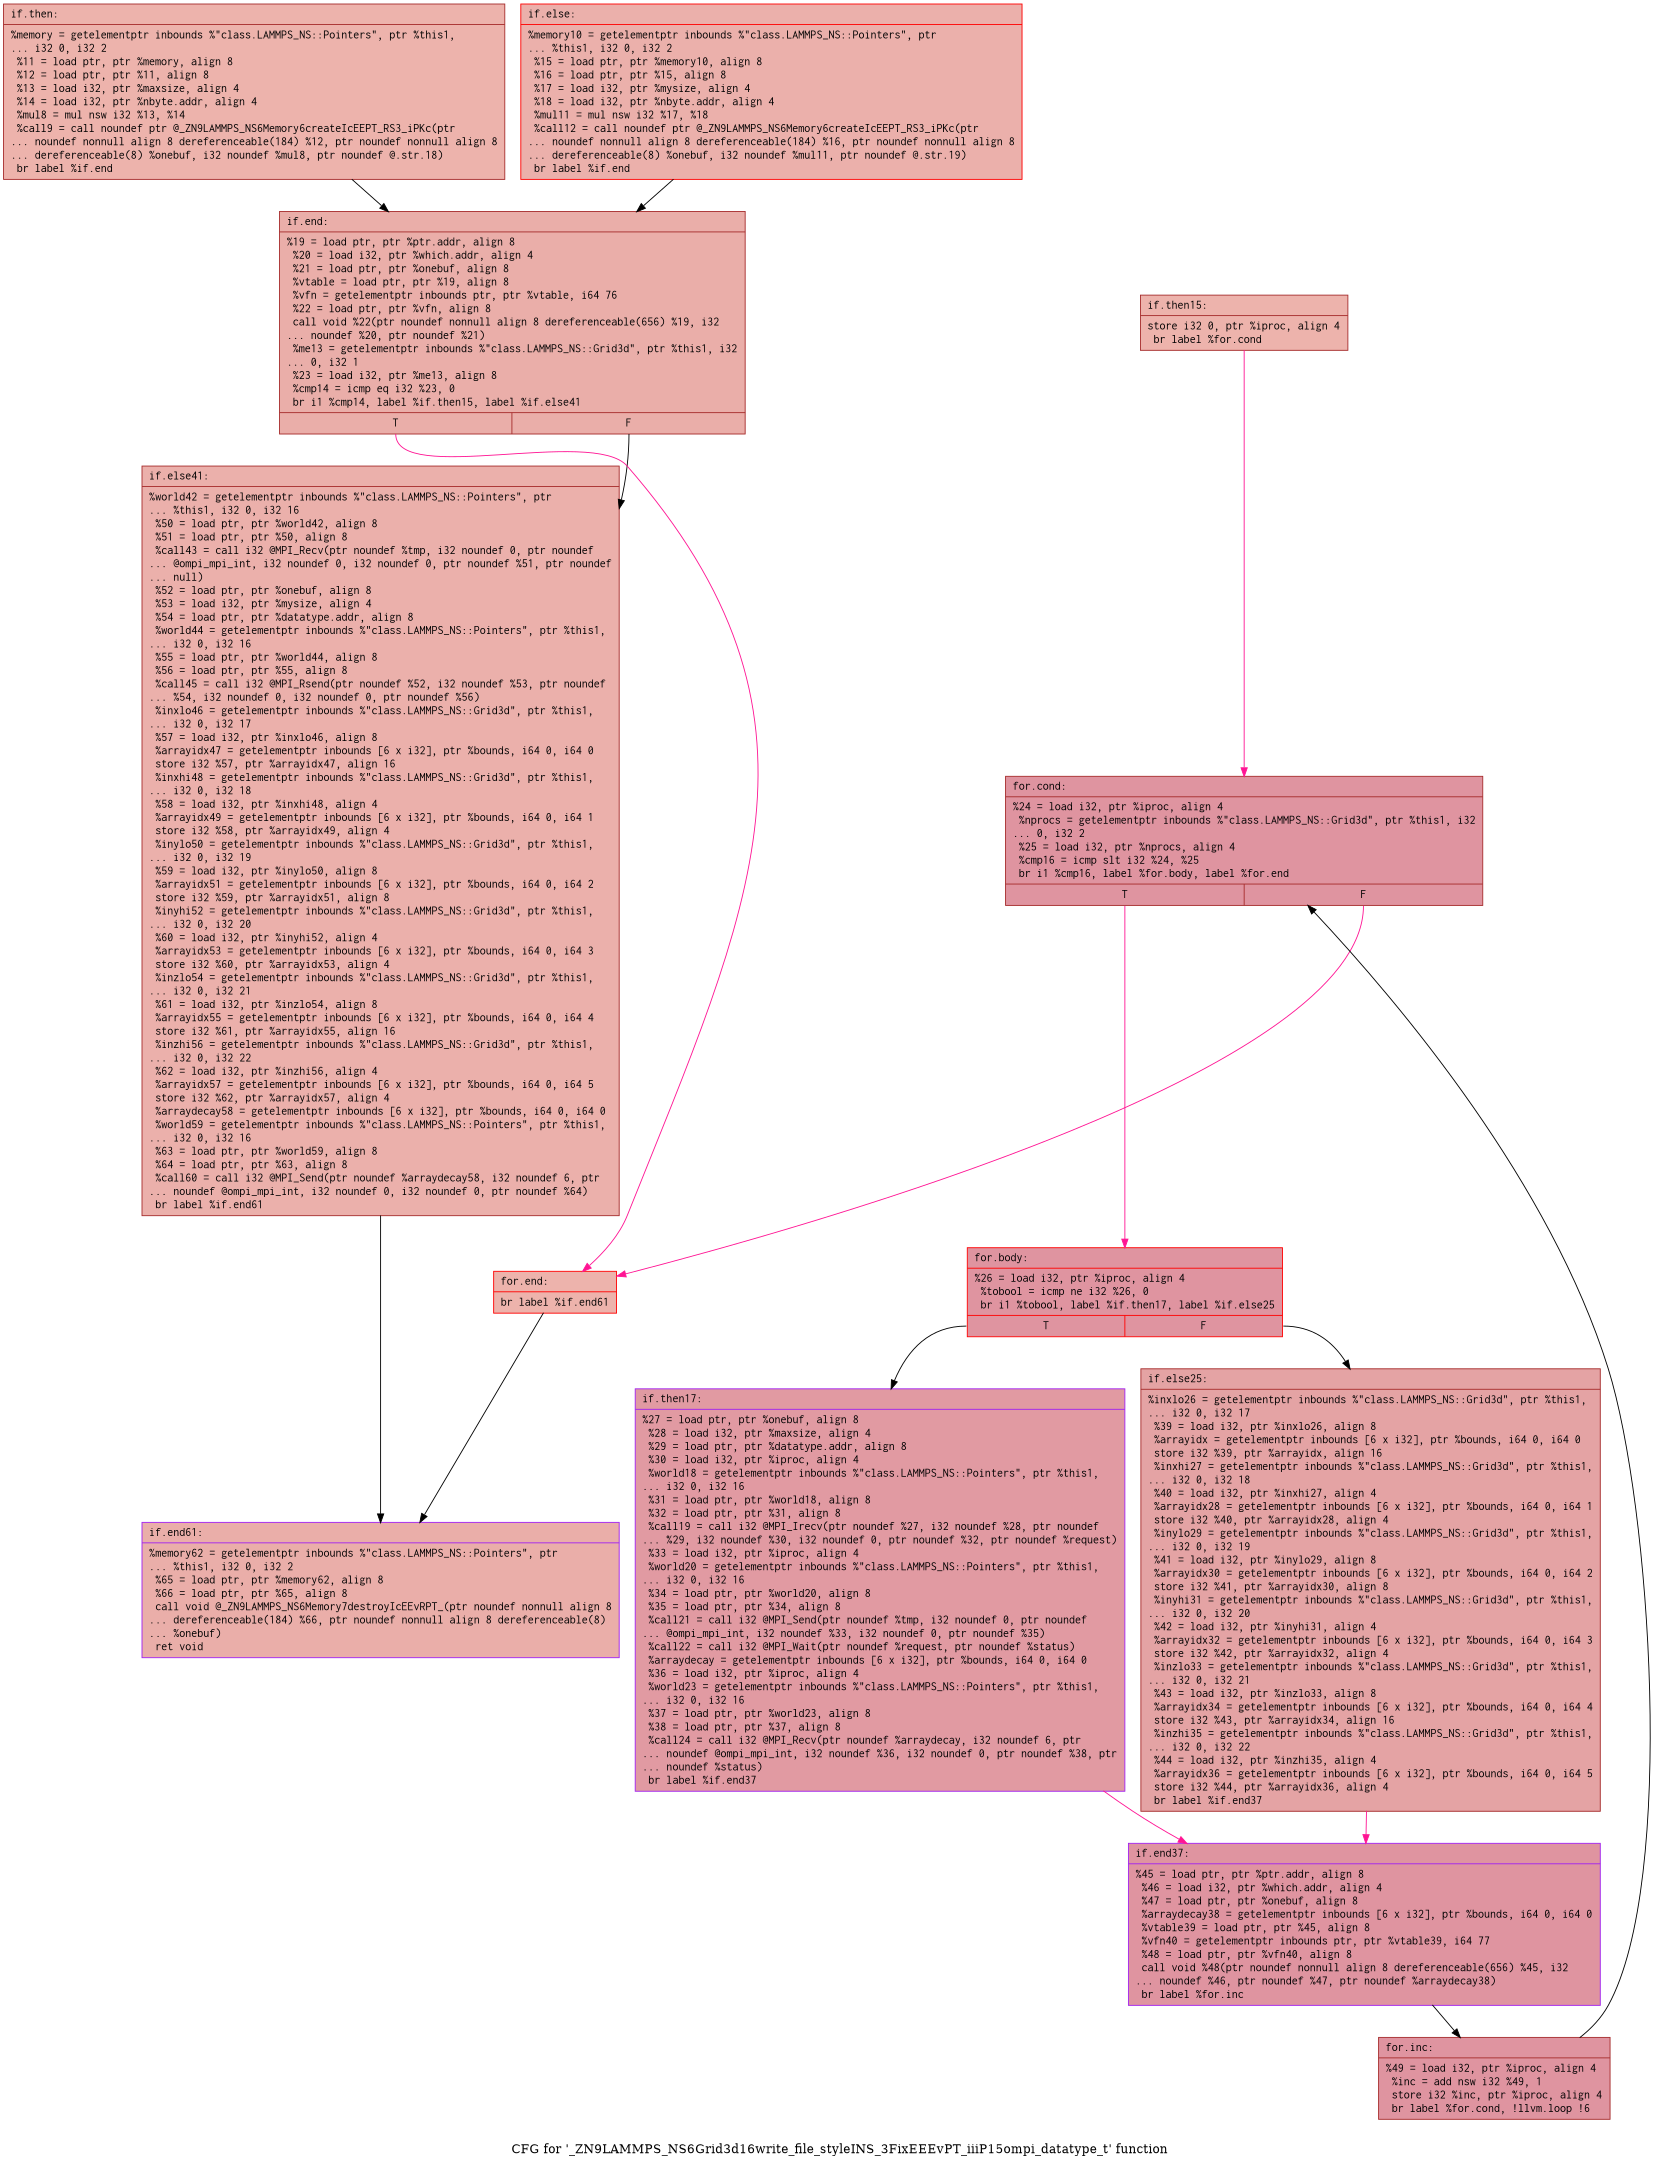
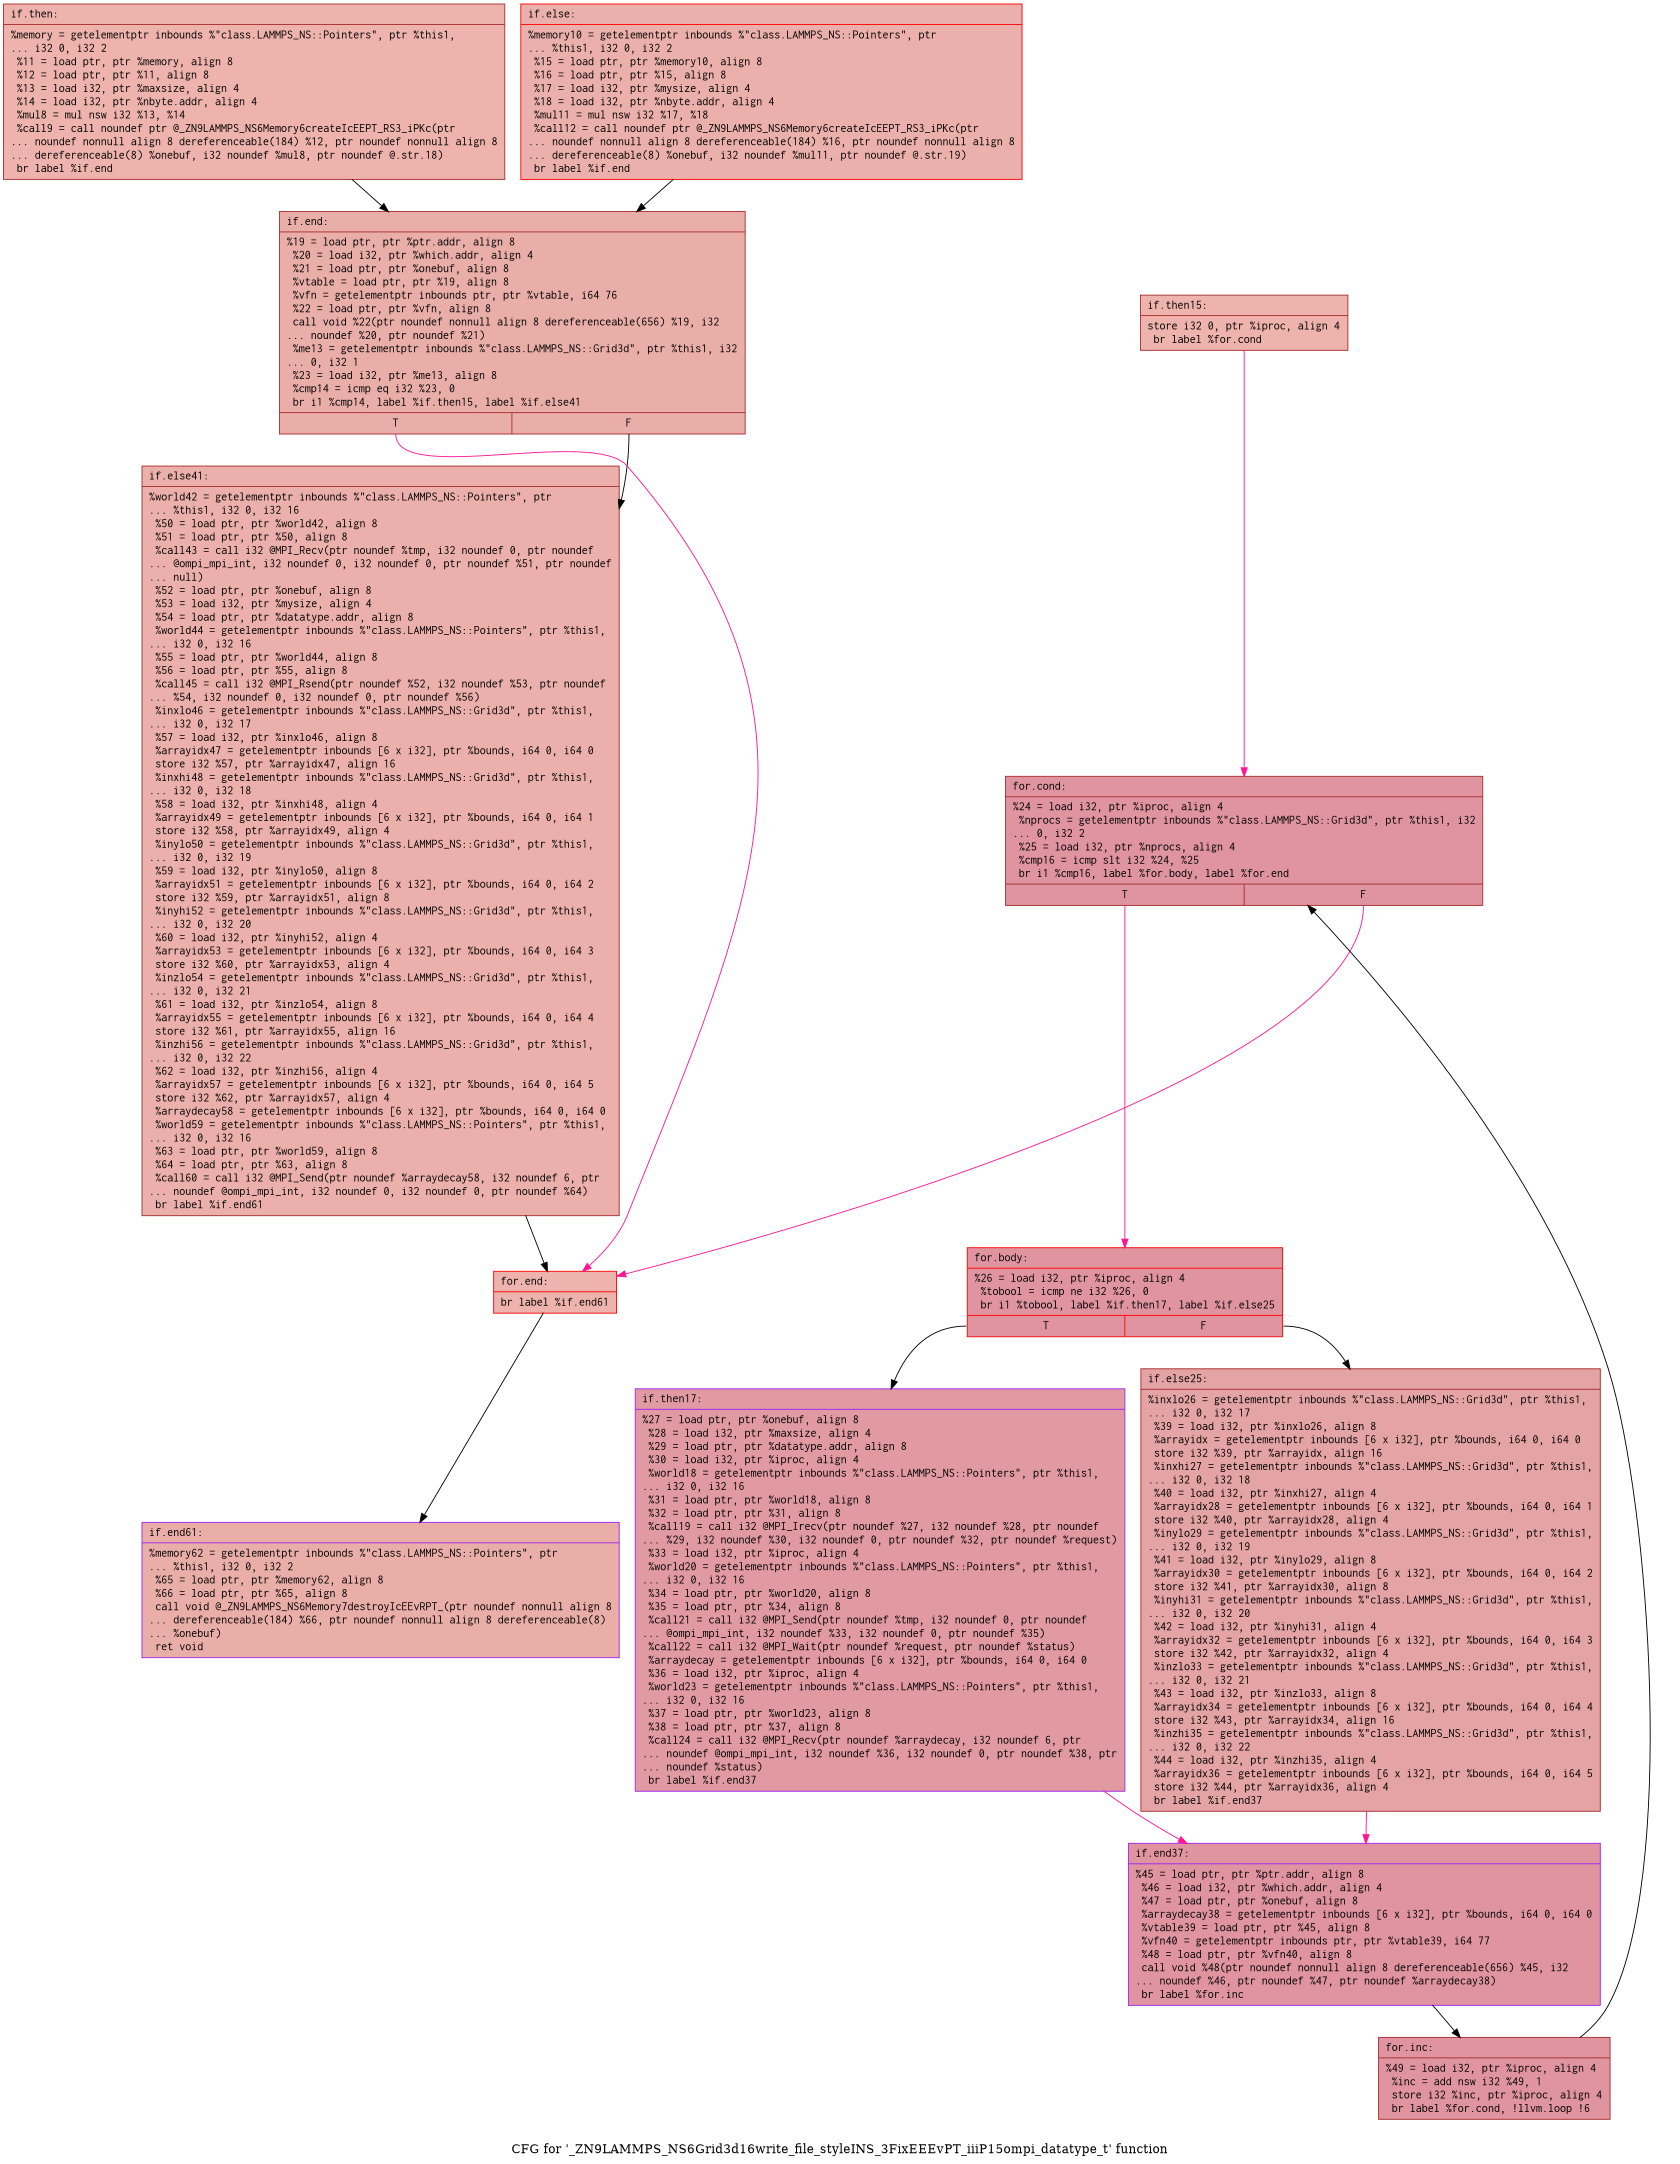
edge "if.else41:" -> "if.end61:": now "if.else41:" -> "for.end:"
